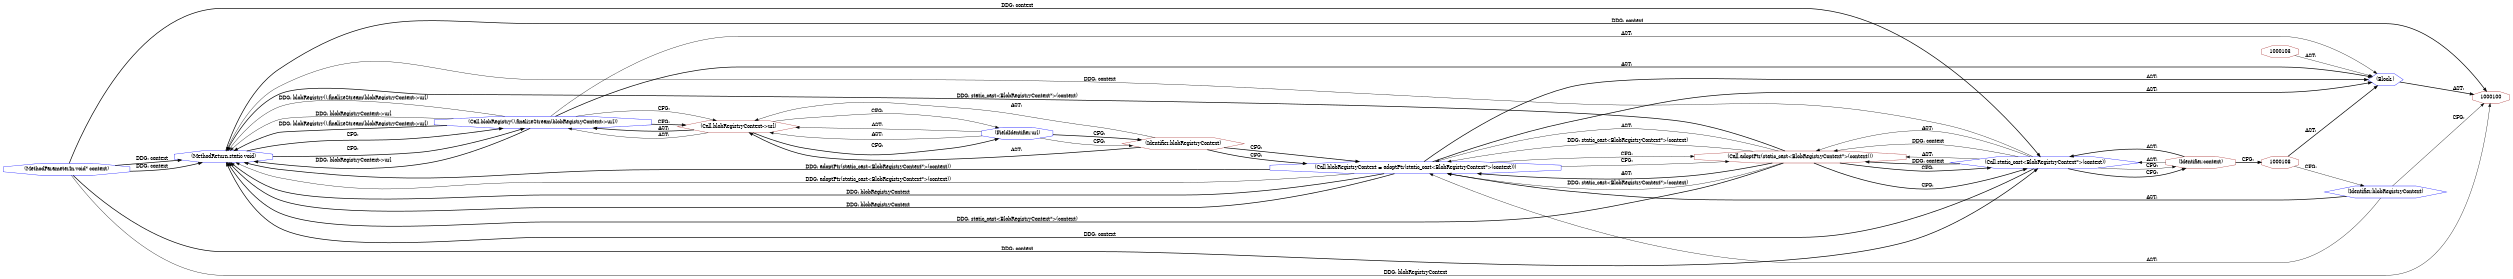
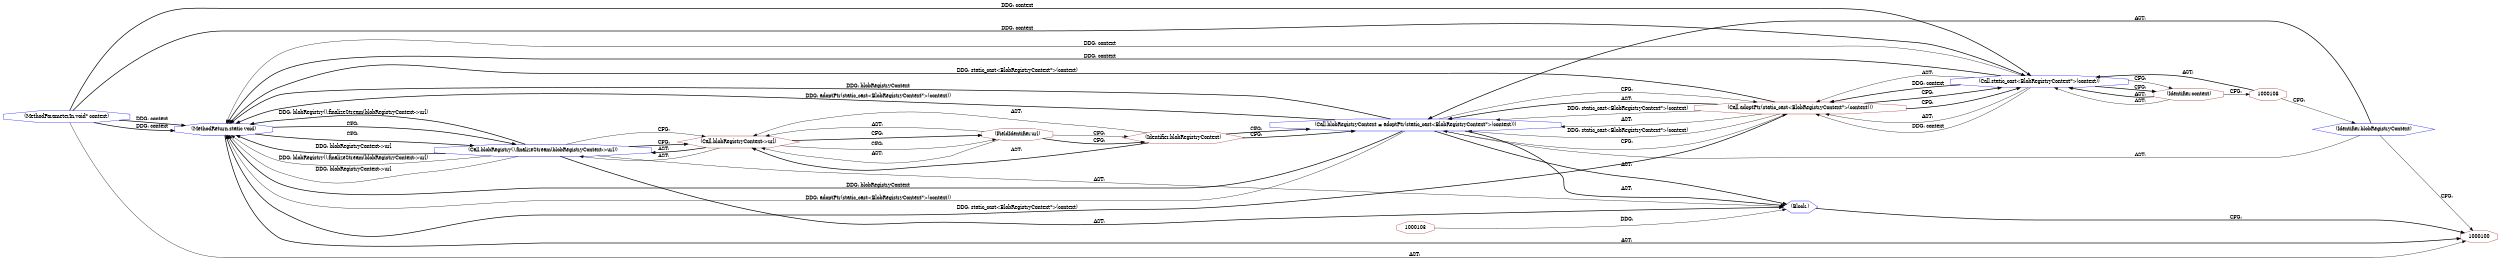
edge "(MethodReturn,static void)" -> "1000100": label "DDG: context" -> "AST: "
edge "1000103" -> "(Block,)": label "AST: " -> "DDG: "
edge "(Block,)" -> "1000100": label "AST: " -> "CFG: "
edge "1000108" -> "(Block,)": now "1000108" -> "(Call,static_cast<BlobRegistryContext*>(context))"
node "(FieldIdentifier,url)": color blue -> brown
edge "(Identifier,context)" -> "1000108": style bold -> solid
node "(Call,static_cast<BlobRegistryContext*>(context))": shape hexagon -> octagon
edge "(MethodParameterIn,void* context)" -> "1000100": label "DDG: blobRegistryContext" -> "AST: "
